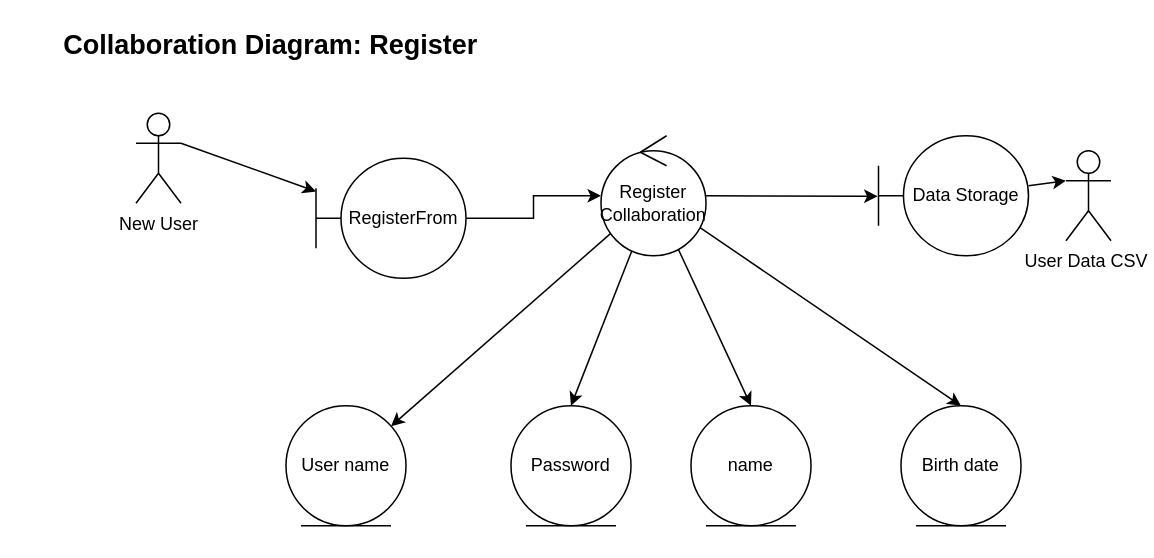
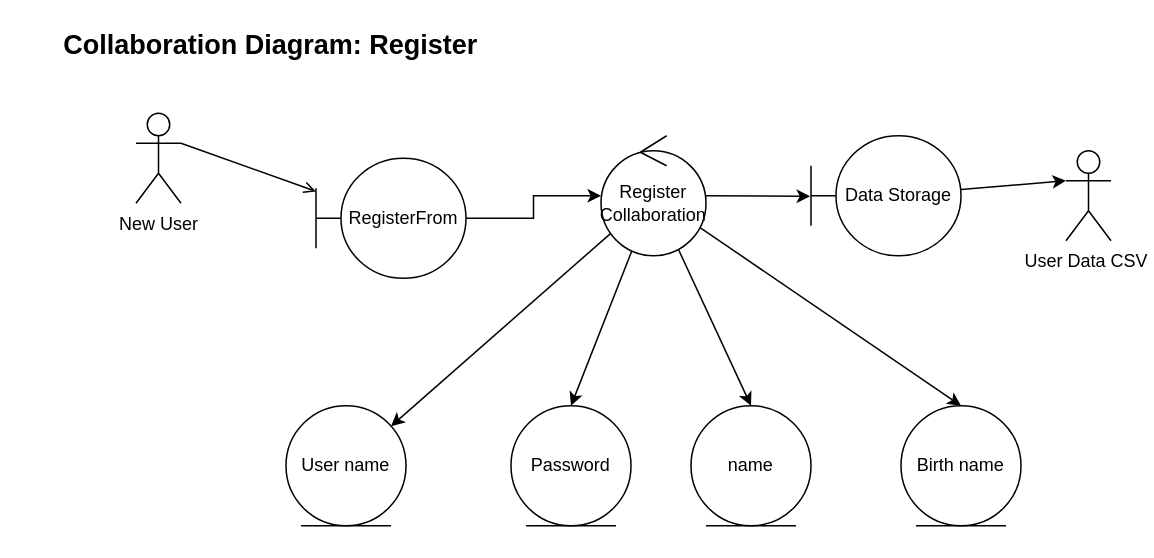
edge "New User" -> "RegisterFrom": arrowhead classic -> open
node "Data Storage": moved (953, 196) -> (886, 196)
node "Birth date": label "Birth date" -> "Birth name"
